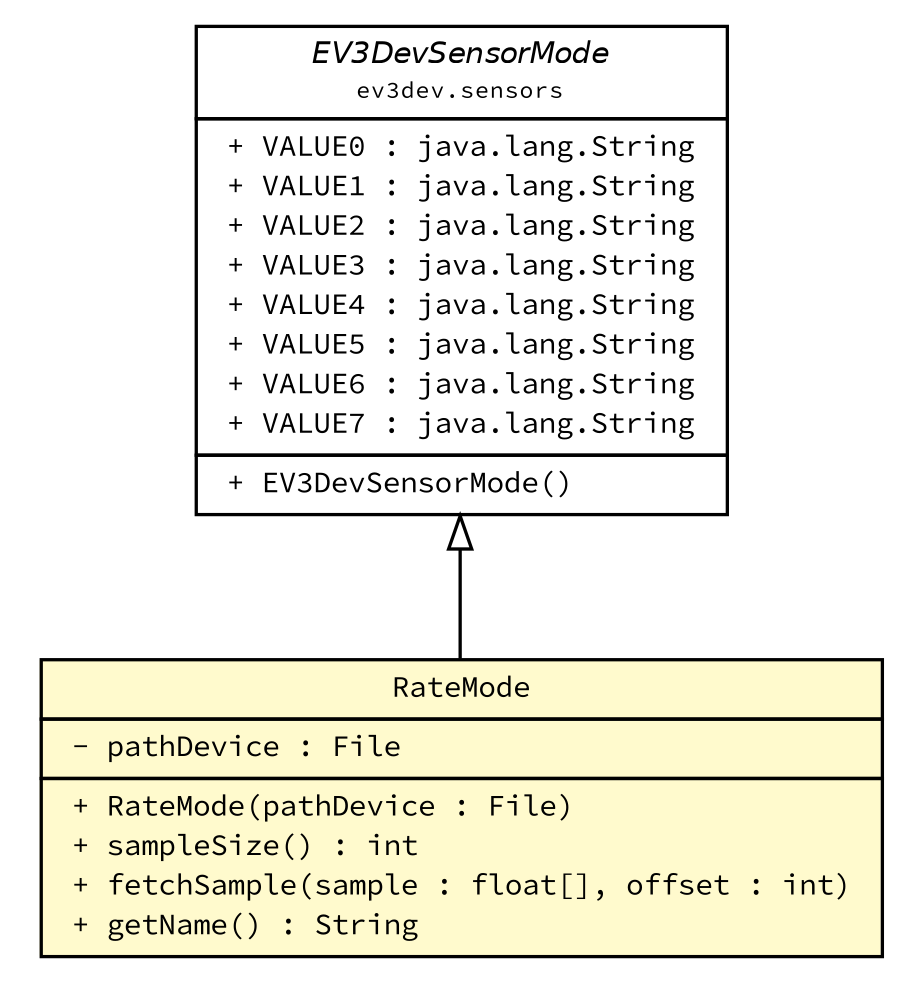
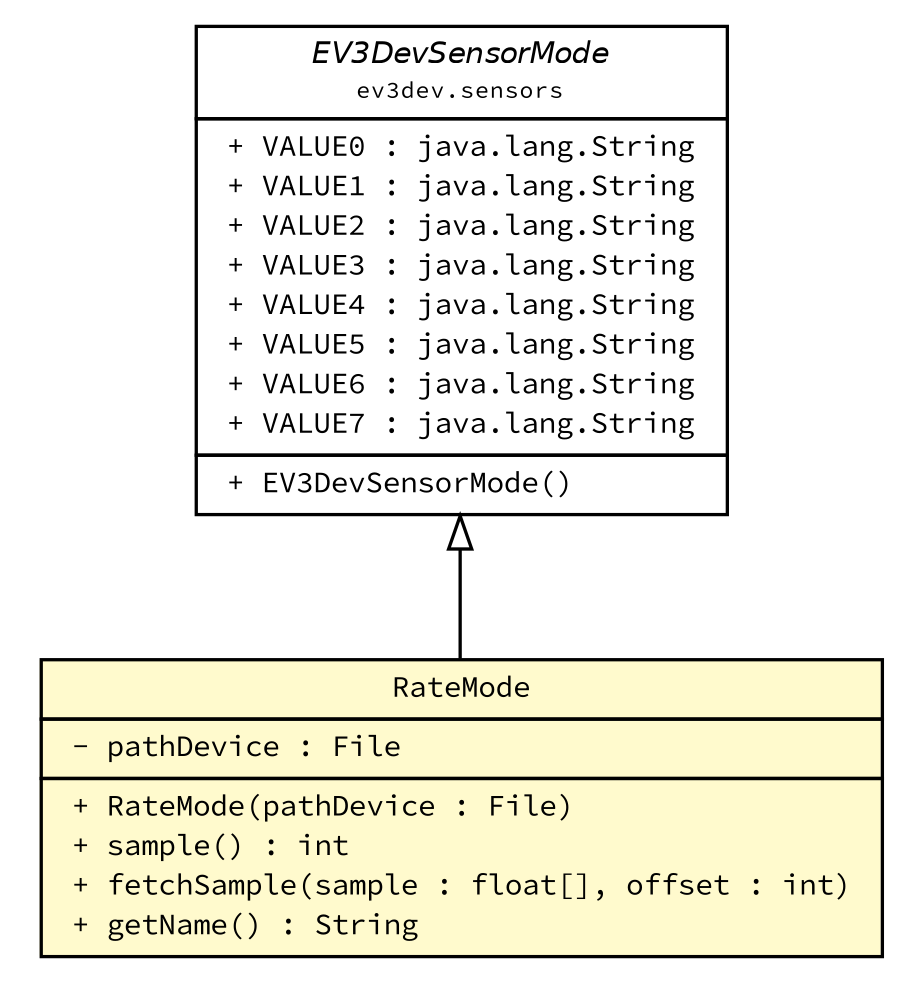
node "RateMode": text "+ sampleSize() : int" -> "+ sample() : int"
